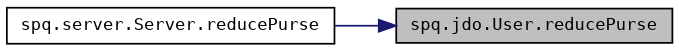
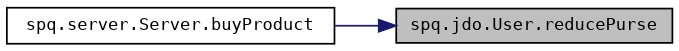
node "spq.server.Server.reducePurse": label "spq.server.Server.reducePurse" -> "spq.server.Server.buyProduct"
